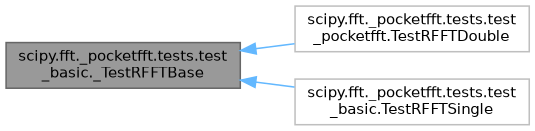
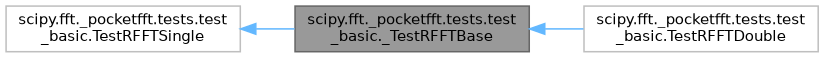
node "scipy.fft._pocketfft.tests.test _pocketfft.TestRFFTDouble": label "scipy.fft._pocketfft.tests.test _pocketfft.TestRFFTDouble" -> "scipy.fft._pocketfft.tests.test _basic.TestRFFTDouble"
edge "scipy.fft._pocketfft.tests.test _basic.TestRFFTSingle" -> "scipy.fft._pocketfft.tests.test _basic._TestRFFTBase": reversed
